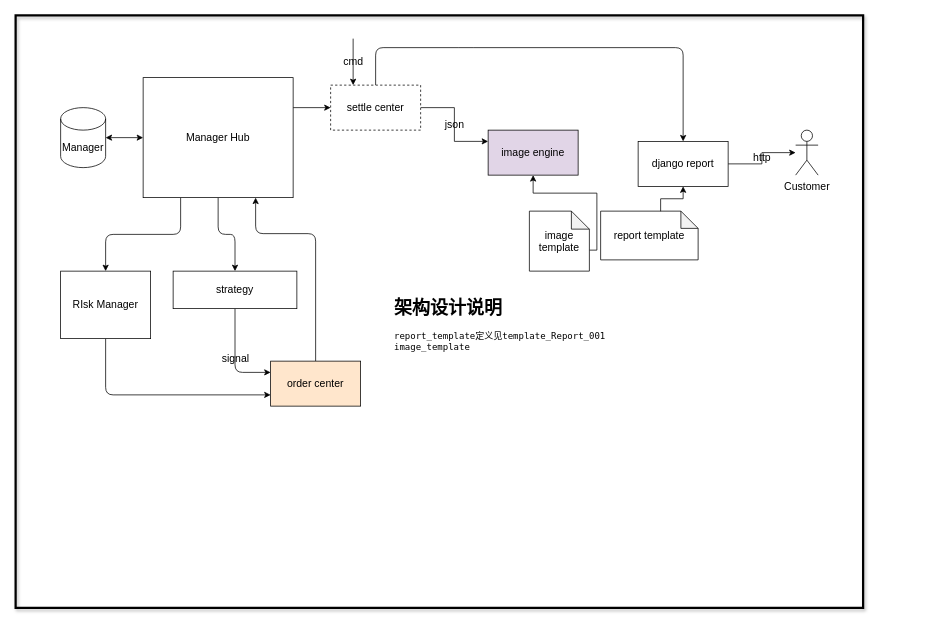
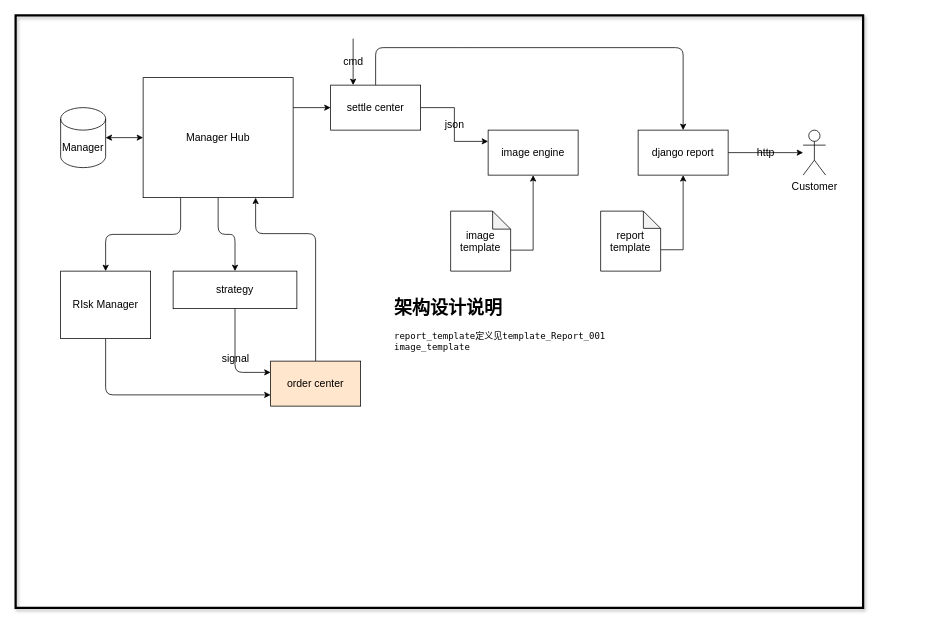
node "settle center": style dashed -> solid
node "image engine": fillcolor #e1d5e7 -> #ffffff
node "Customer": moved (807, 153) -> (814, 153)
node "django report": moved (683, 164) -> (683, 153)
node "report template": size 98x49 -> 60x60
node "image template": moved (559, 241) -> (480, 241)
